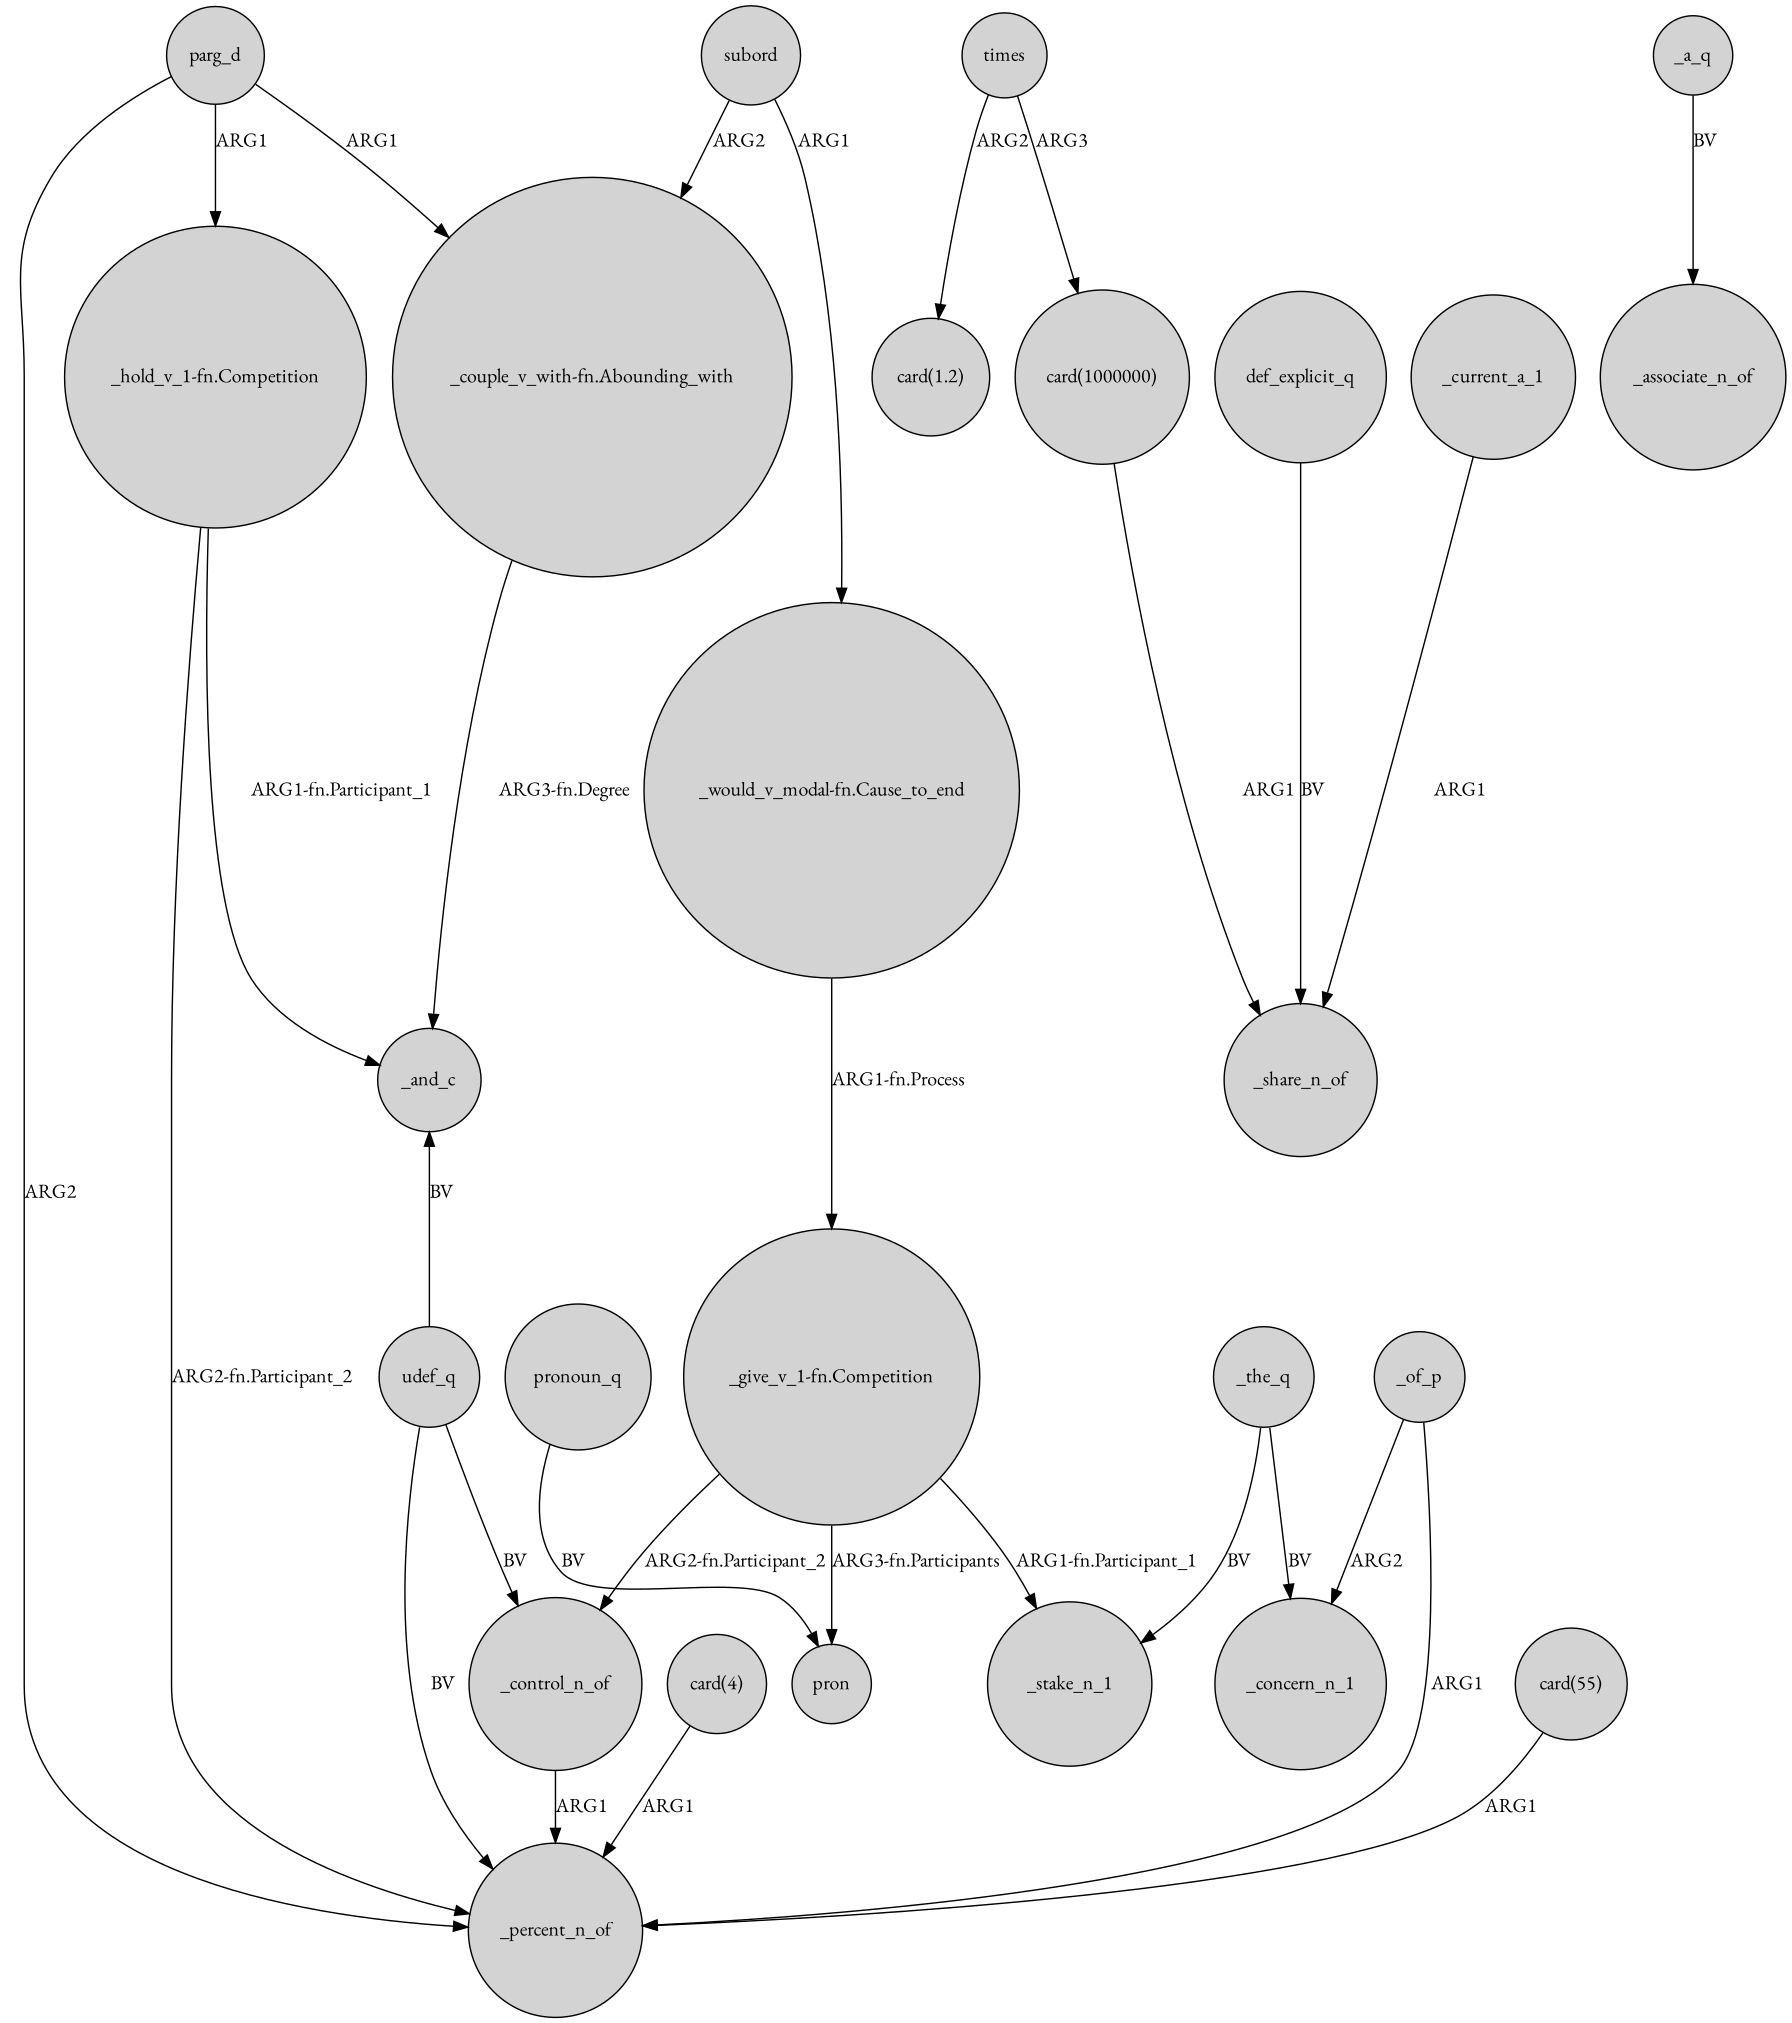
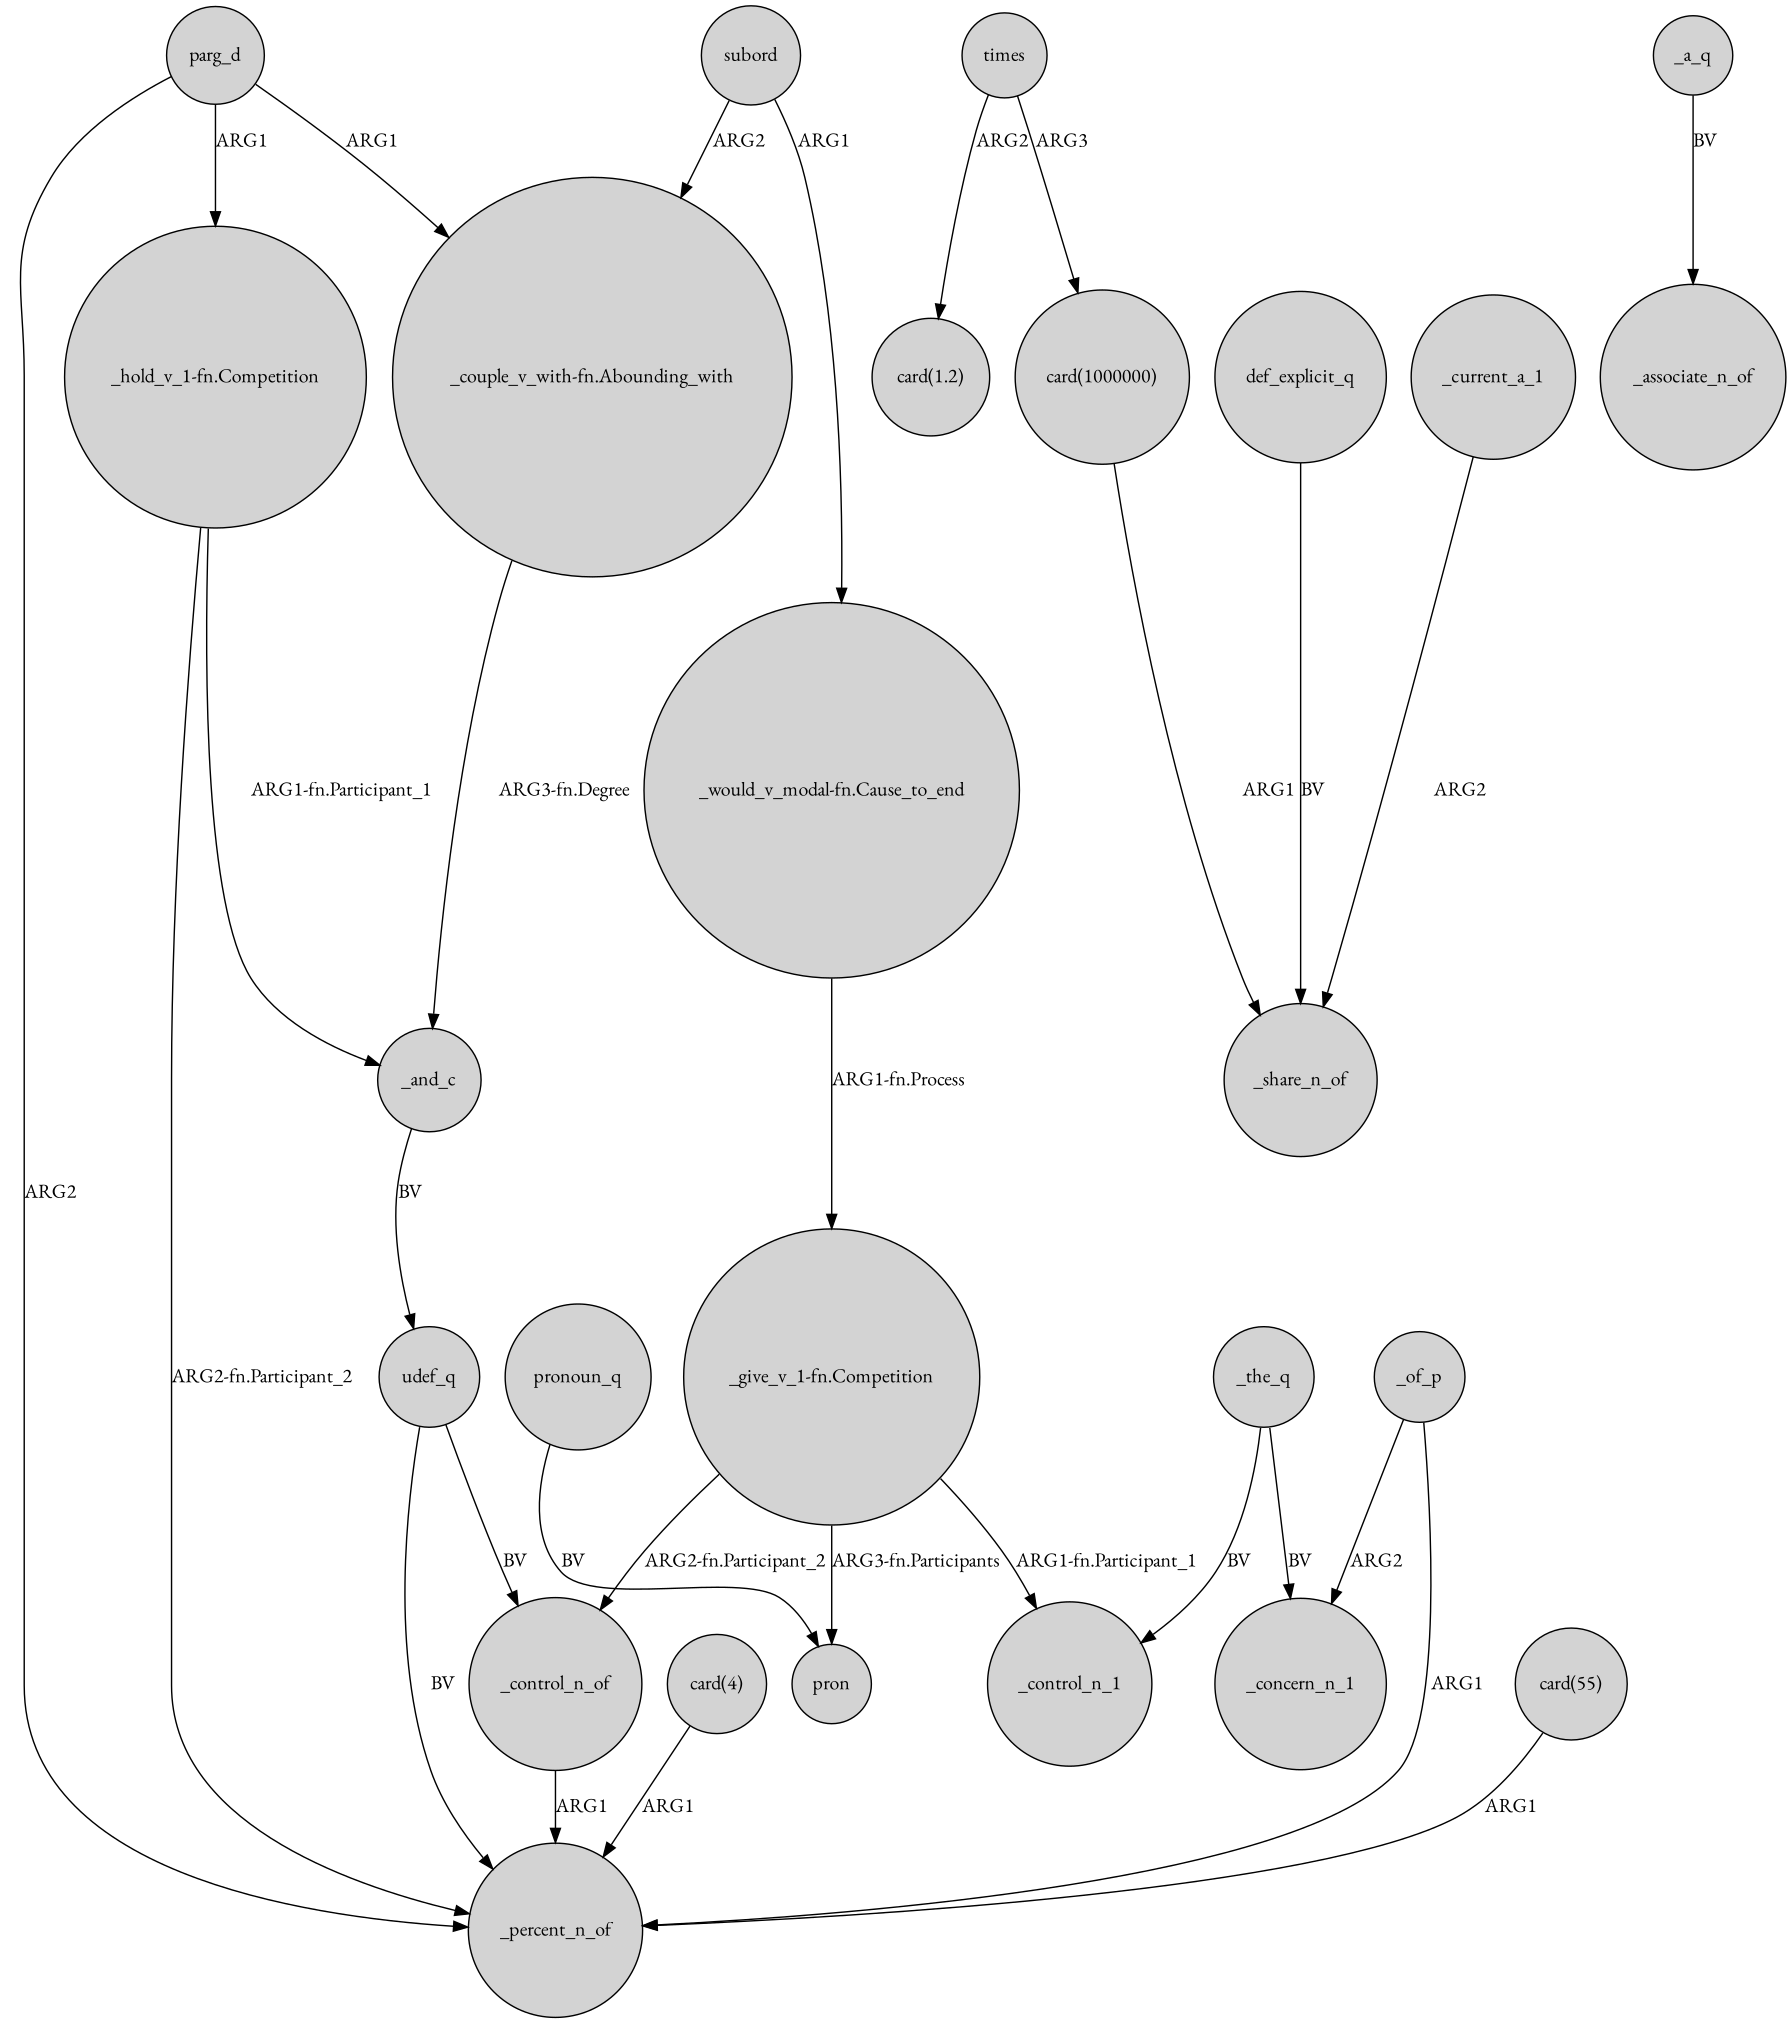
edge "_current_a_1" -> "_share_n_of": label "ARG1" -> "ARG2"
edge "udef_q" -> "_and_c": reversed
node "_stake_n_1": label "_stake_n_1" -> "_control_n_1"
